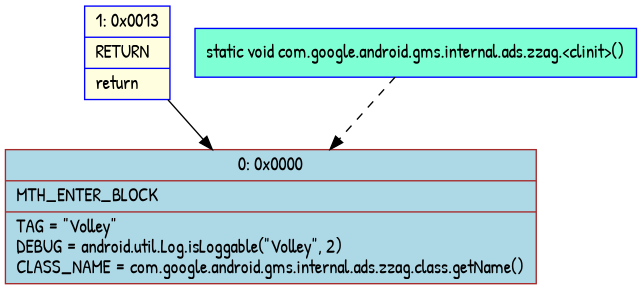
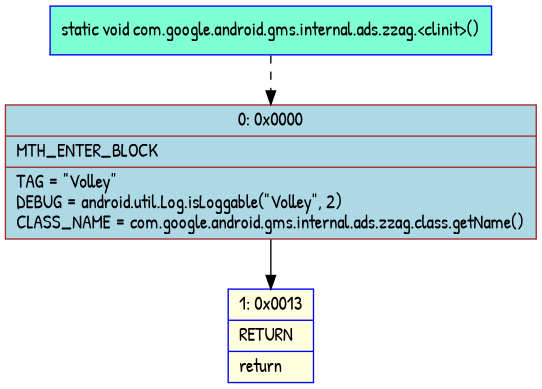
edge "1: 0x0013" -> "0: 0x0000": reversed
